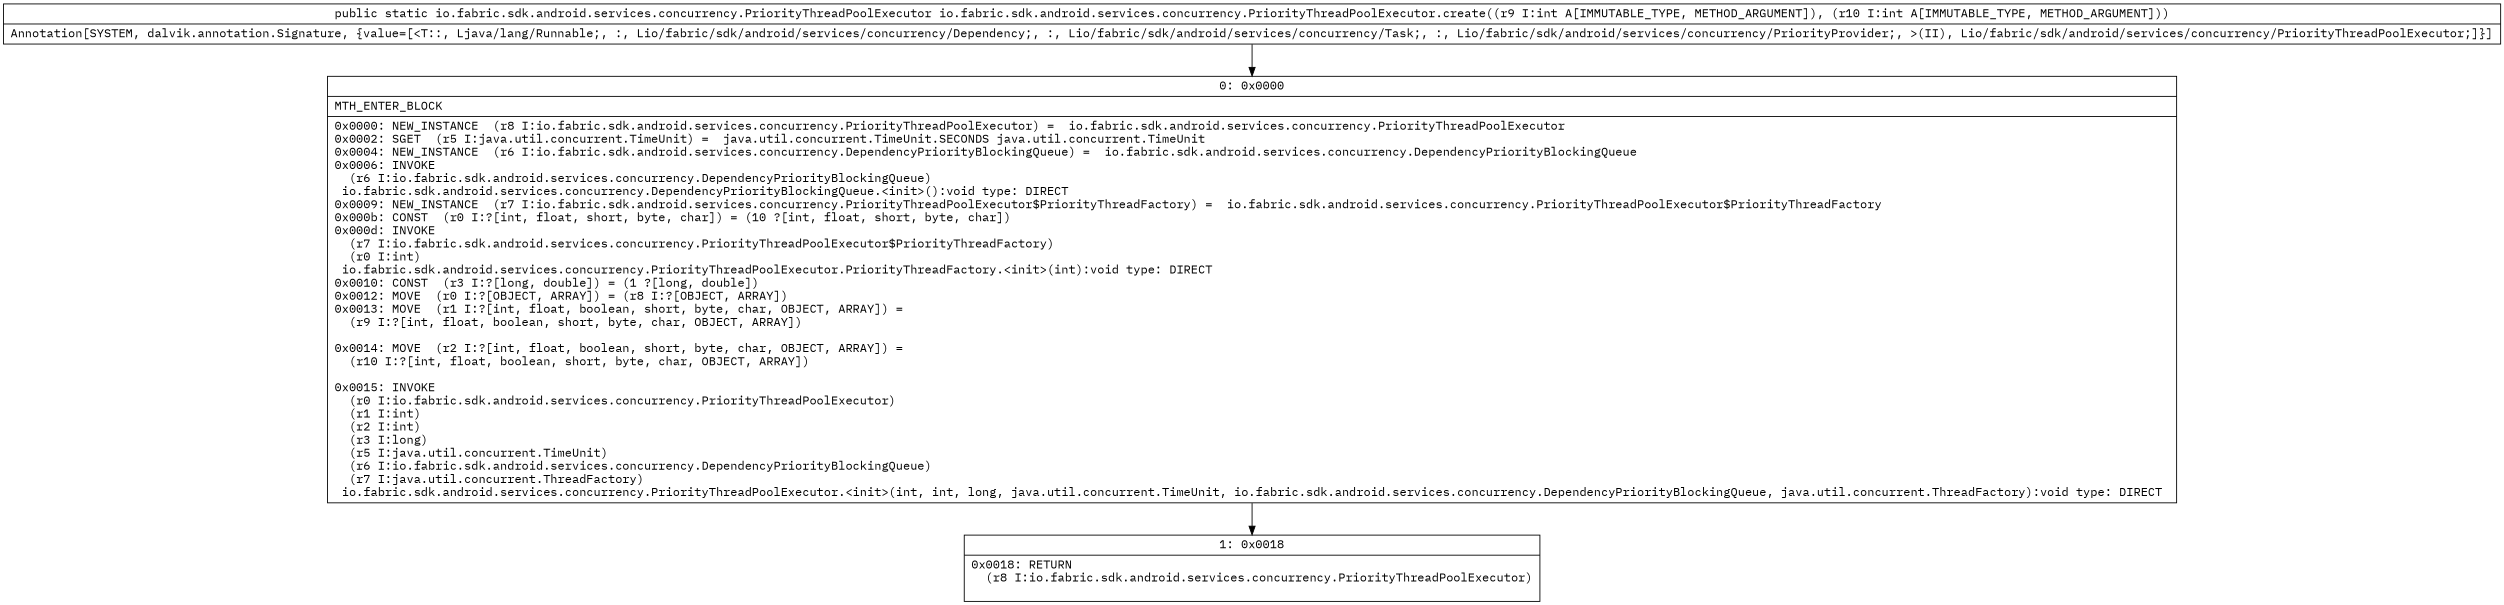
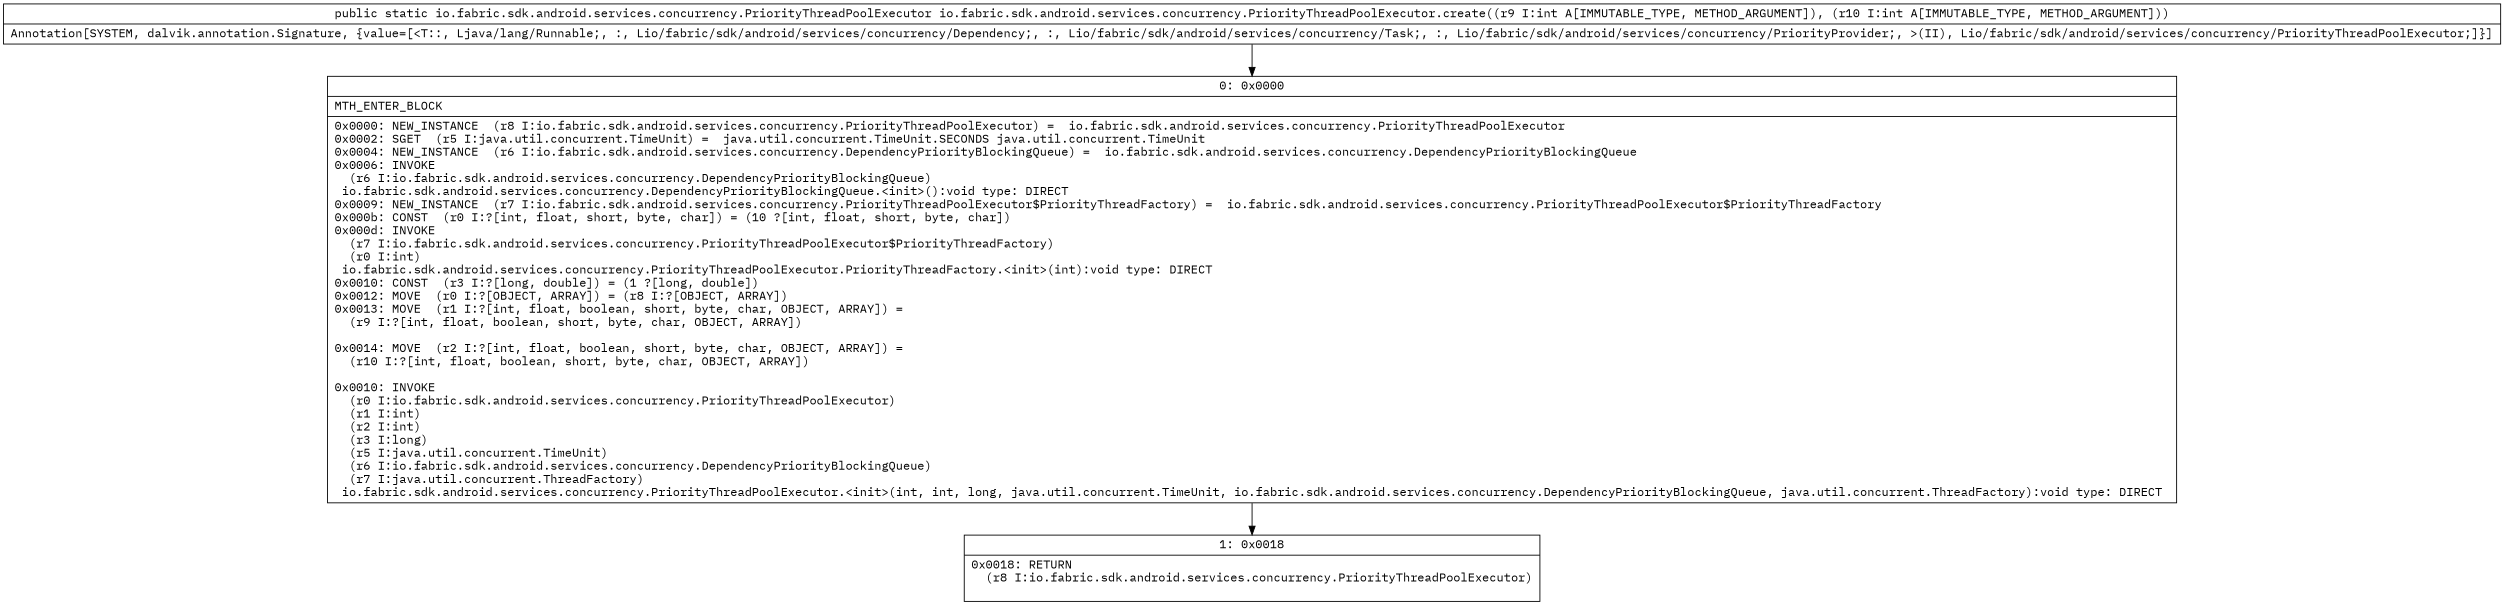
node "0: 0x0000": text "0x0015: INVOKE" -> "0x0010: INVOKE"
